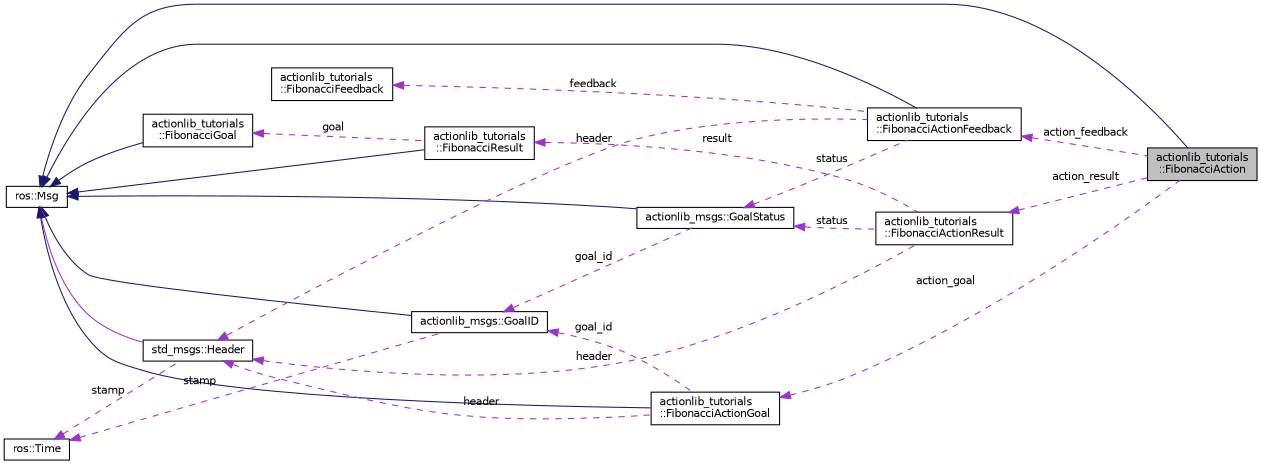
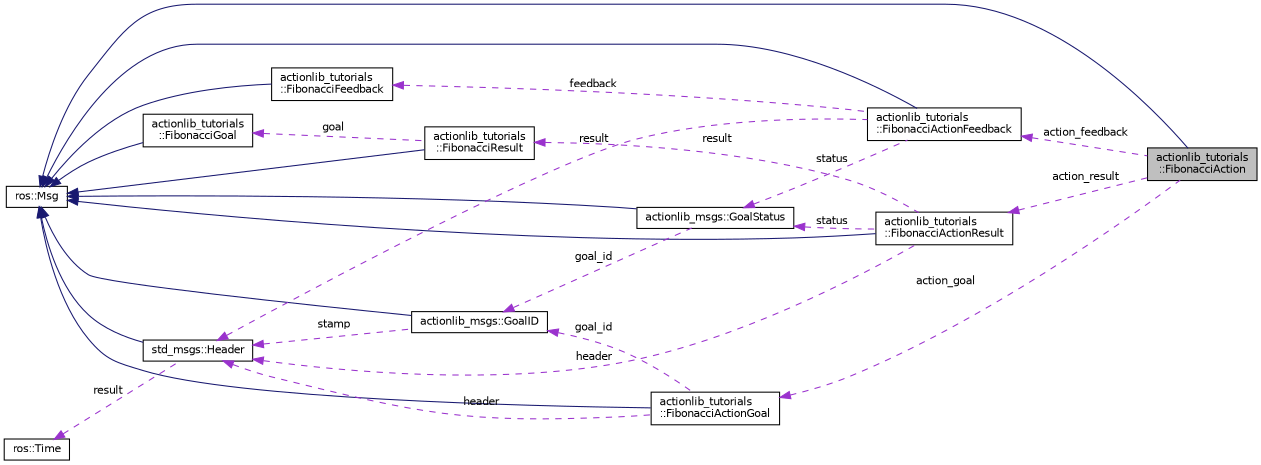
edge "actionlib_tutorials ::FibonacciFeedback" -> "ros::Msg": added
edge "actionlib_tutorials ::FibonacciActionFeedback" -> "std_msgs::Header": label " header" -> " result"
edge "actionlib_tutorials ::FibonacciActionResult" -> "ros::Msg": added
edge "std_msgs::Header" -> "ros::Msg": color darkorchid3 -> midnightblue
edge "std_msgs::Header" -> "ros::Time": label " stamp" -> " result"
edge "actionlib_msgs::GoalID" -> "ros::Time": now "actionlib_msgs::GoalID" -> "std_msgs::Header"
